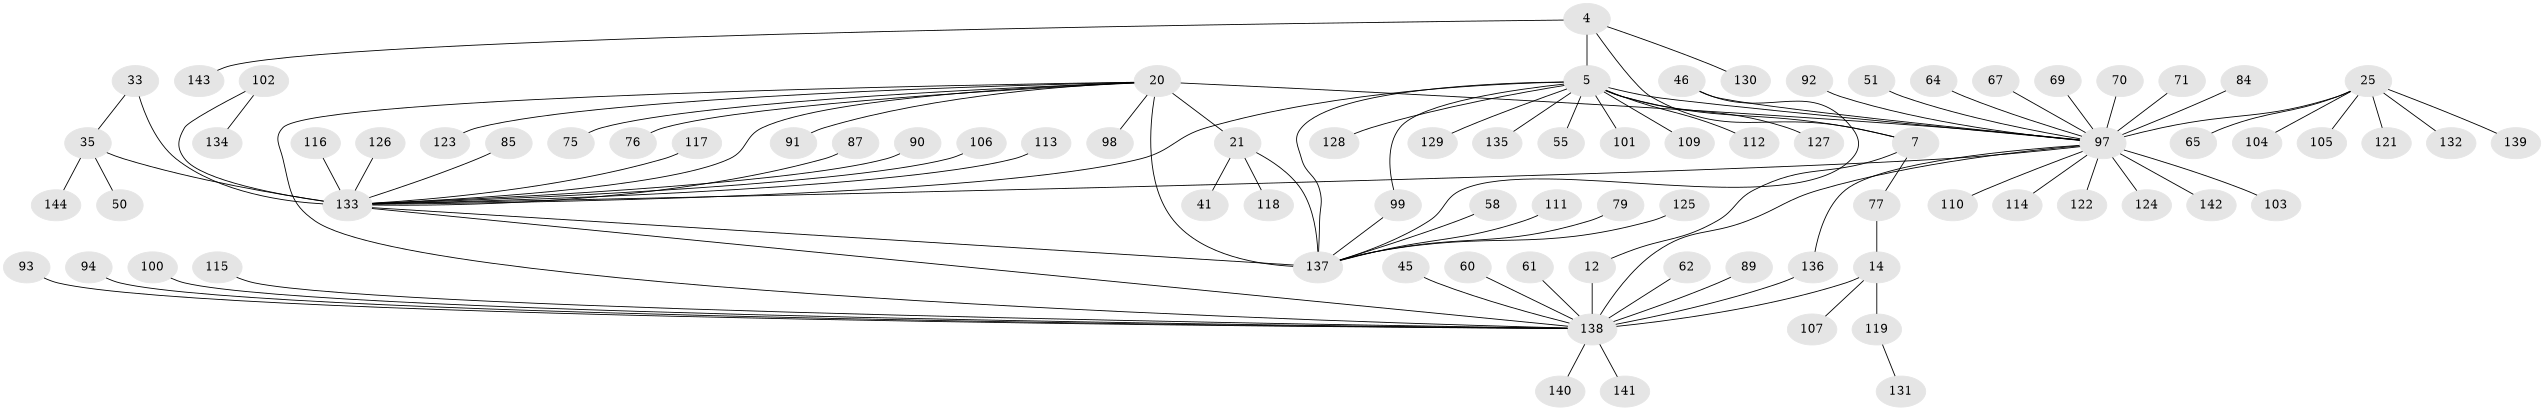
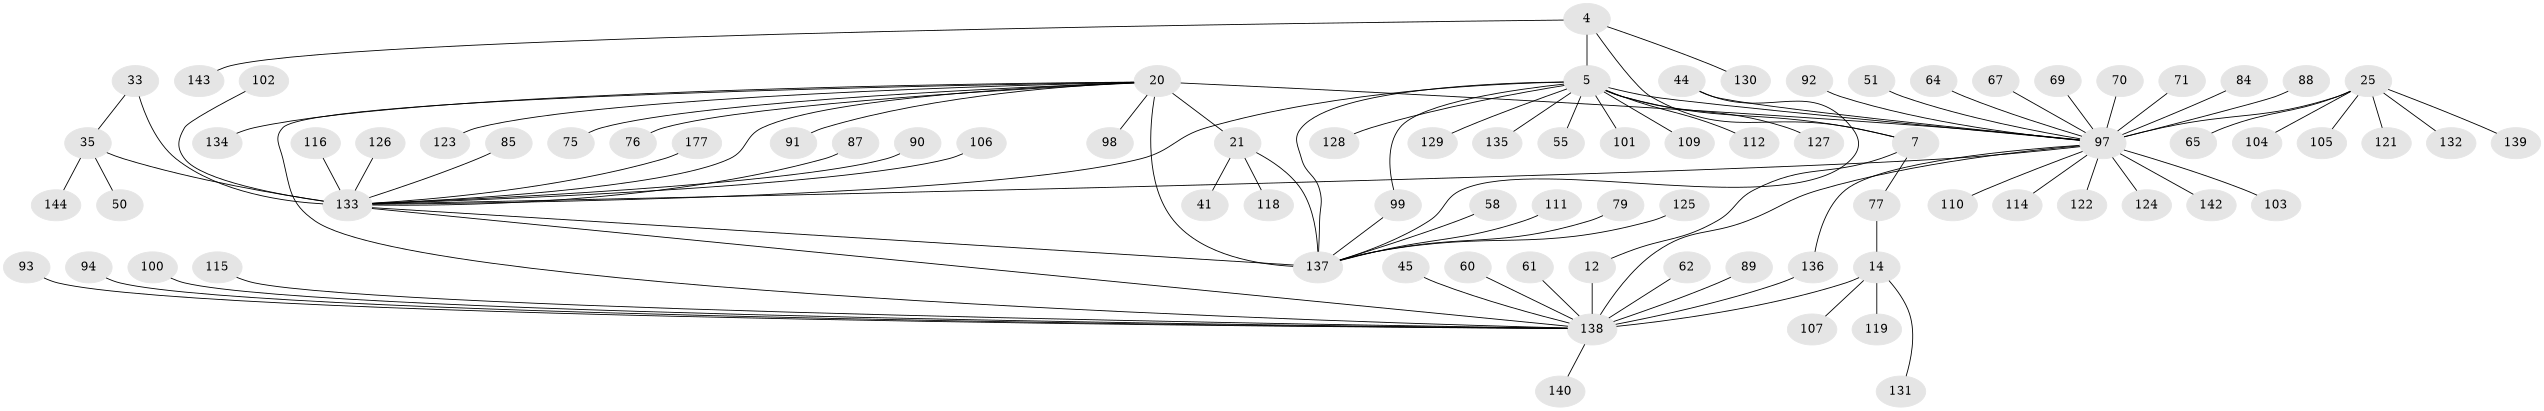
node "46": label "46" -> "44"
node "88": added
edge "102" -- "134": now "20" -- "134"
node "117": label "117" -> "177"
node "113": removed
edge "119" -- "131": now "14" -- "131"
node "141": removed
